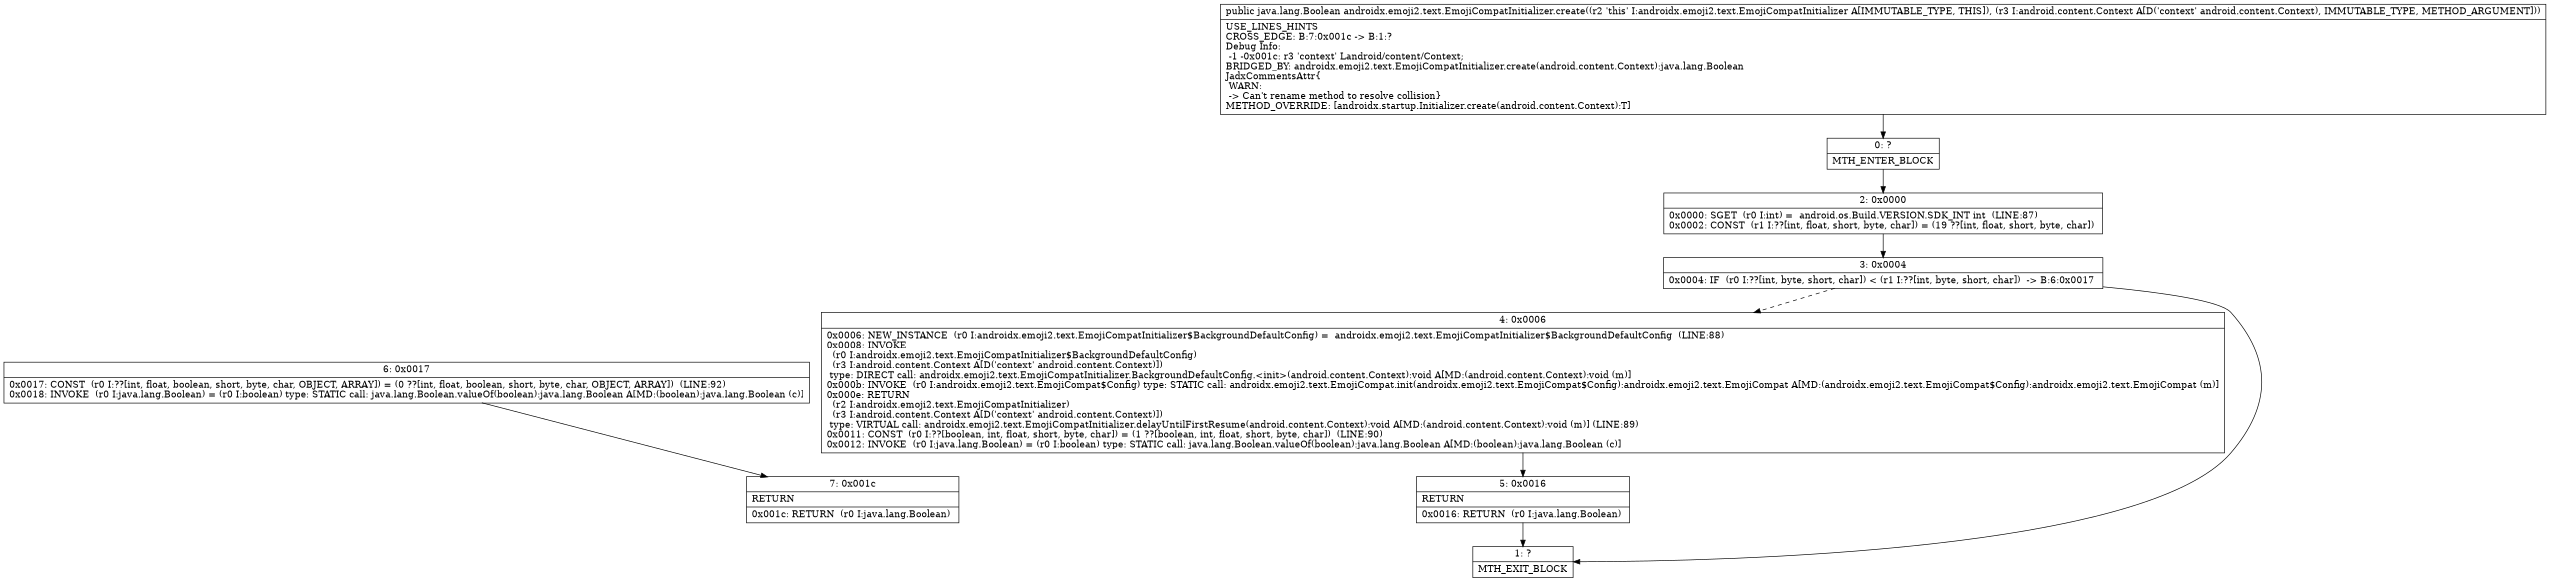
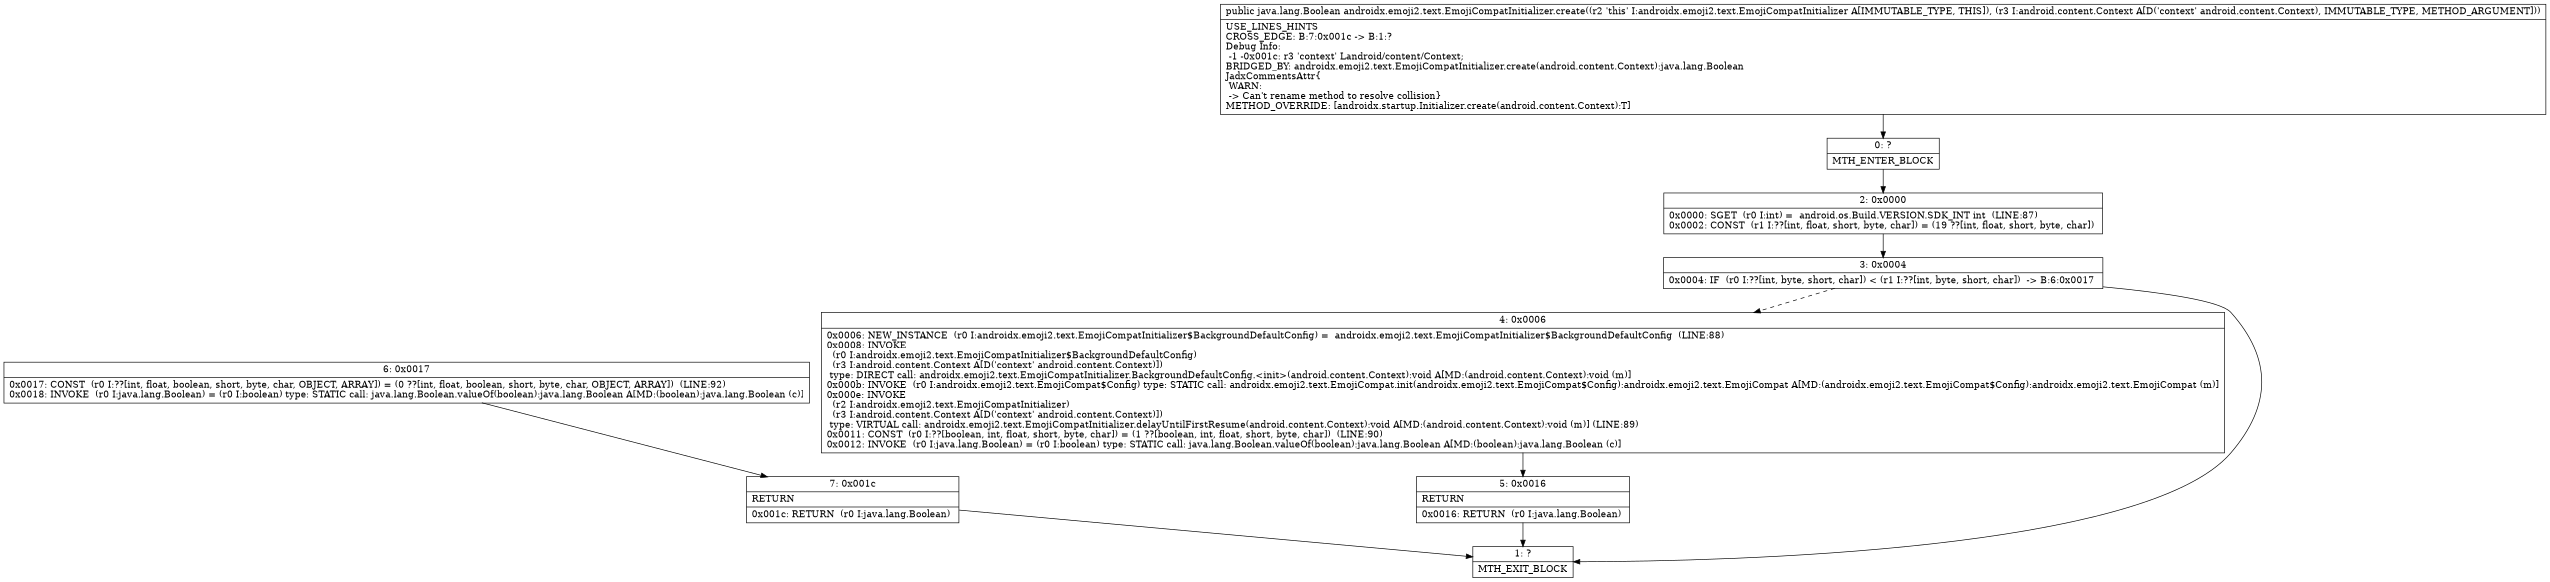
node "4: 0x0006": text "0x000e: RETURN" -> "0x000e: INVOKE"
edge "7: 0x001c" -> "1: ?": added
